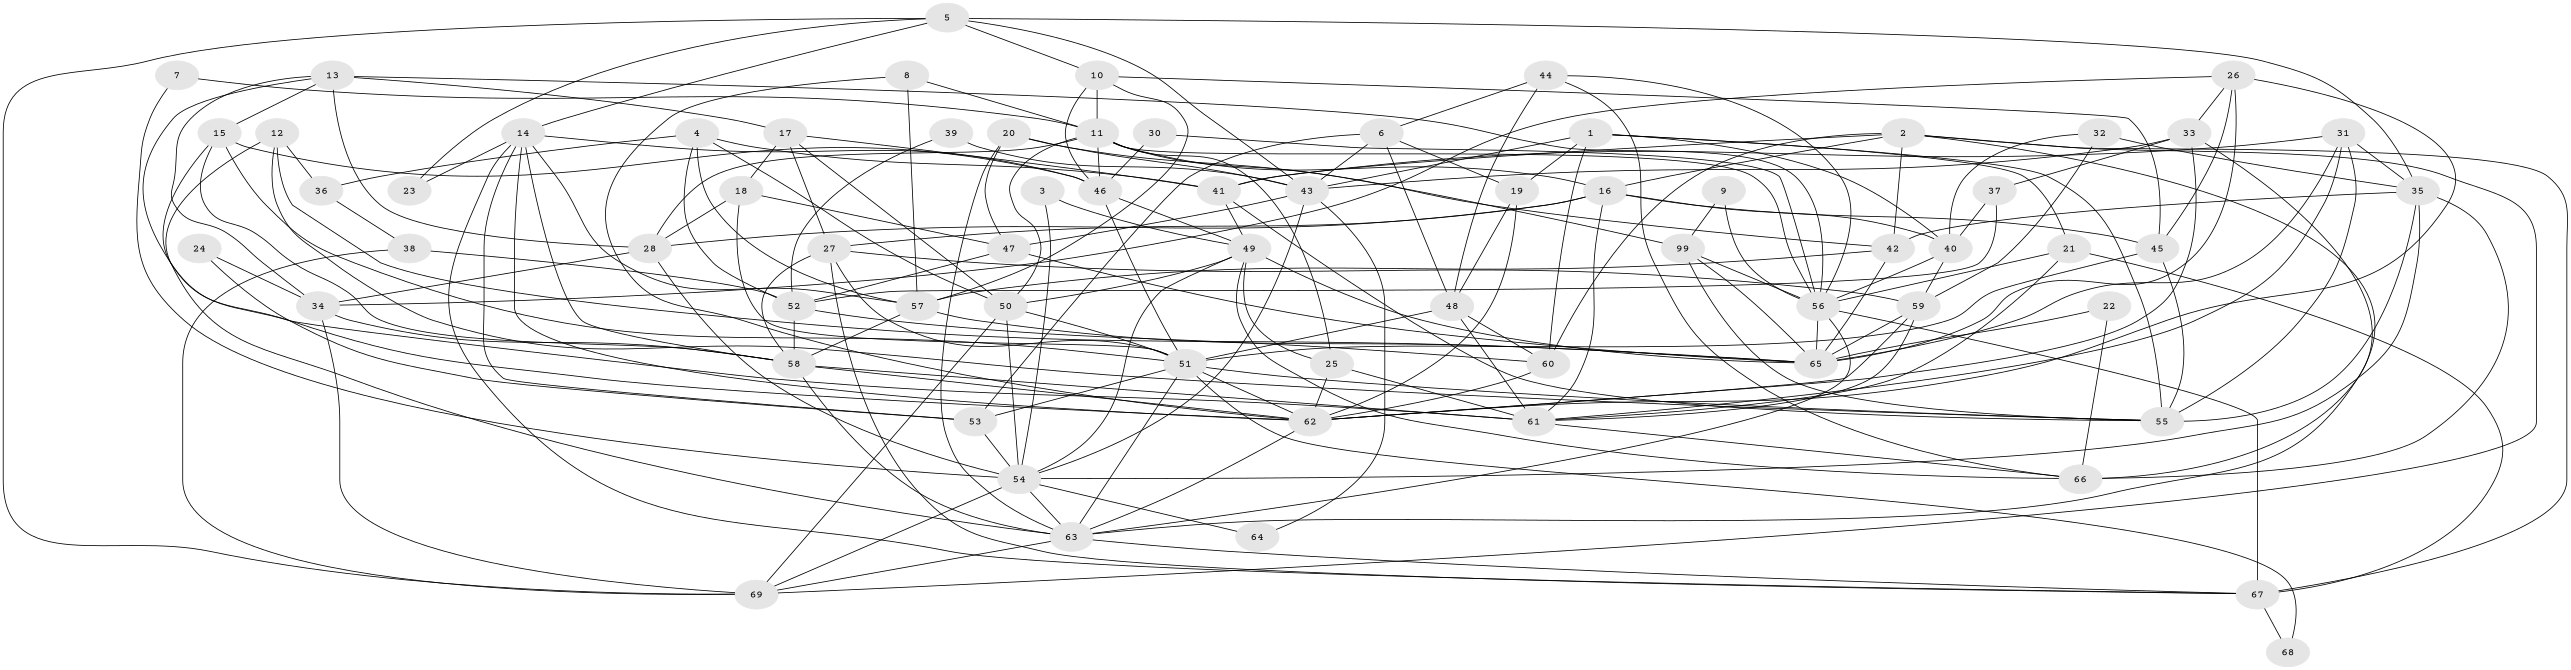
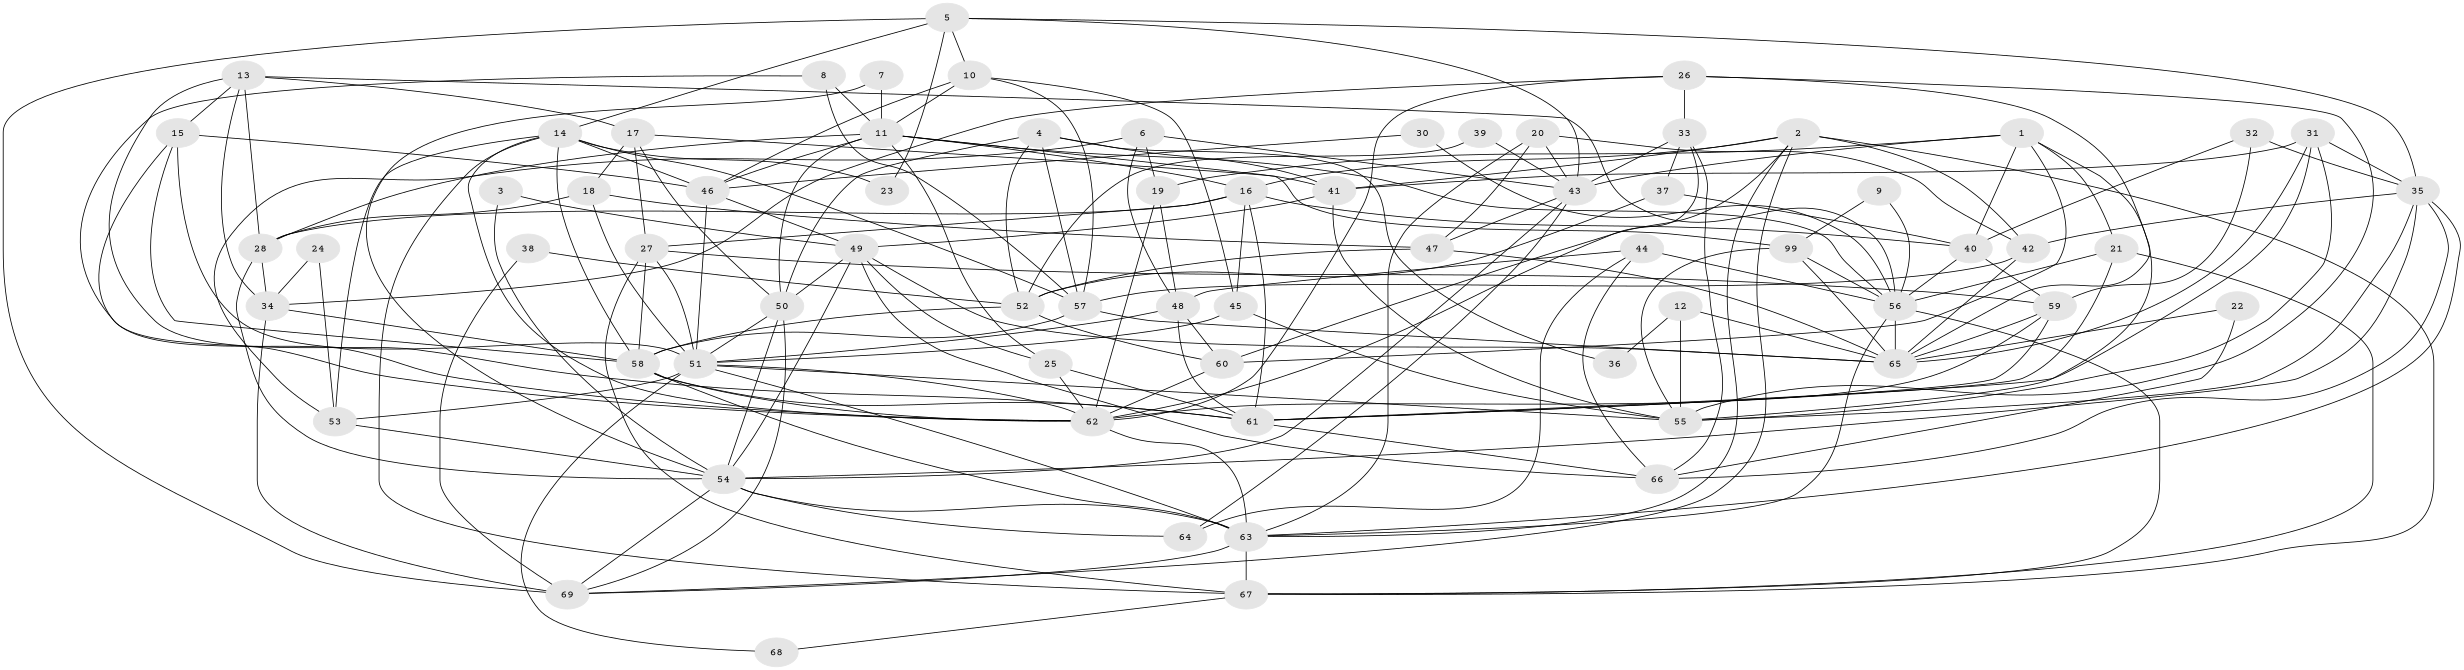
edge "44" -- "6": now "44" -- "64"
edge "26" -- "45": now "26" -- "55"
edge "36" -- "38": removed
edge "12" -- "63": now "35" -- "63"
